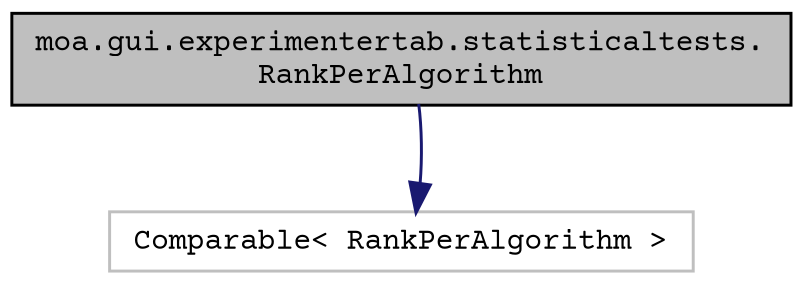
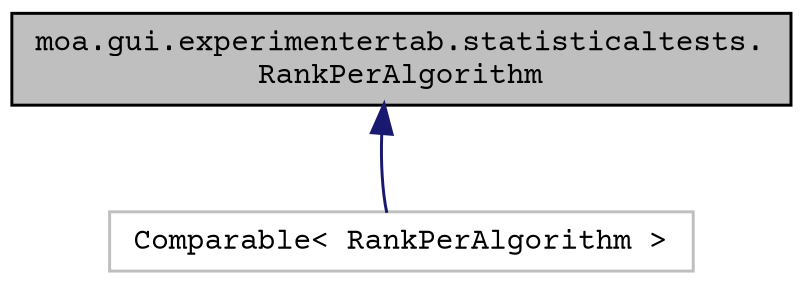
edge "moa.gui.experimentertab.statisticaltests. RankPerAlgorithm" -> "Comparable< RankPerAlgorithm >": reversed
